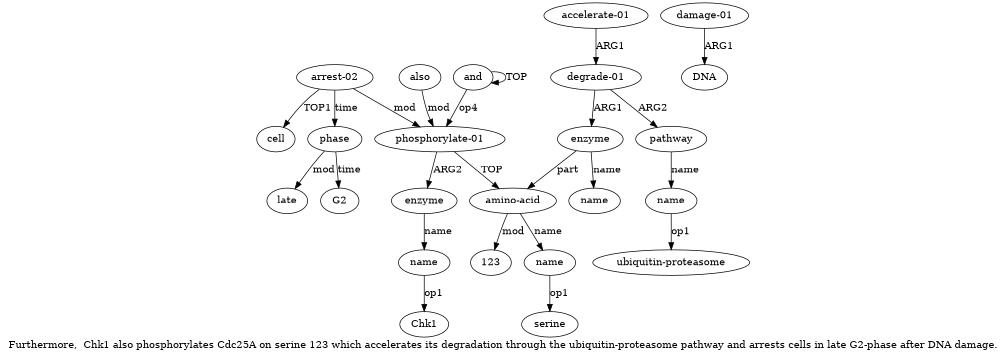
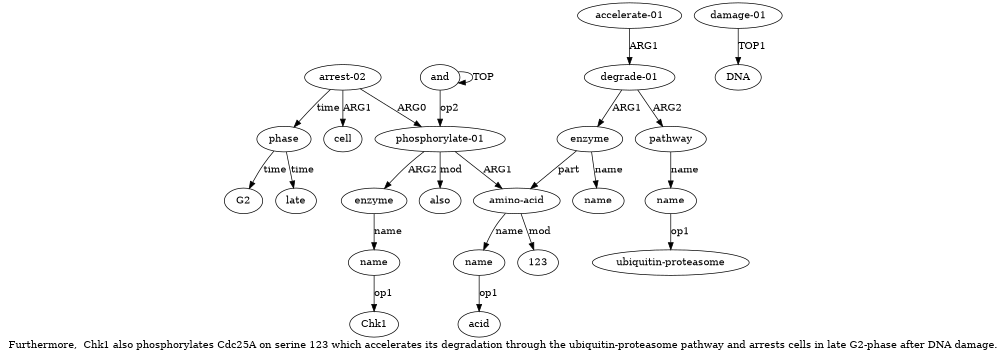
edge "damage-01" -> "DNA": label "ARG1" -> "TOP1"
edge "also" -> "phosphorylate-01": reversed
edge "arrest-02" -> "cell": label "TOP1" -> "ARG1"
edge "arrest-02" -> "phosphorylate-01": label "mod" -> "ARG0"
edge "and" -> "phosphorylate-01": label "op4" -> "op2"
edge "phase" -> "late": label "mod" -> "time"
edge "phosphorylate-01" -> "amino-acid": label "TOP" -> "ARG1"
node "serine": label "serine" -> "acid"
